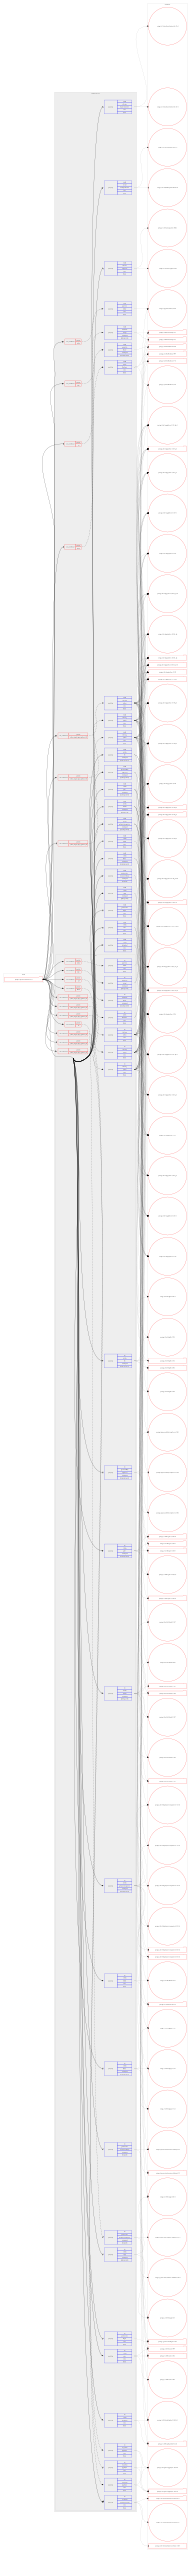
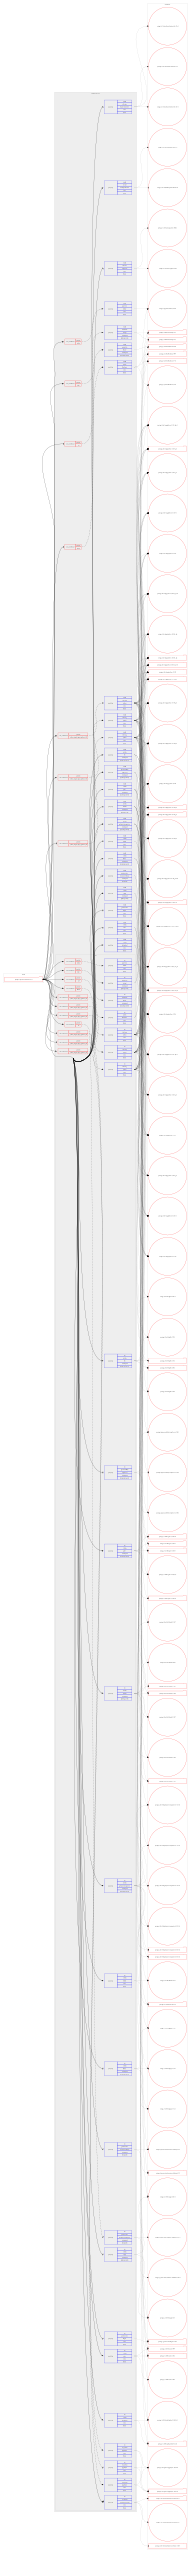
node "portage://x11-misc/shared-mime-info-2.2": added
